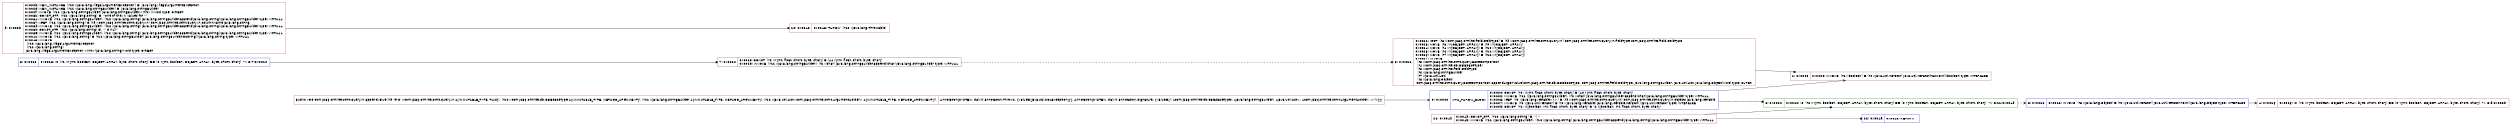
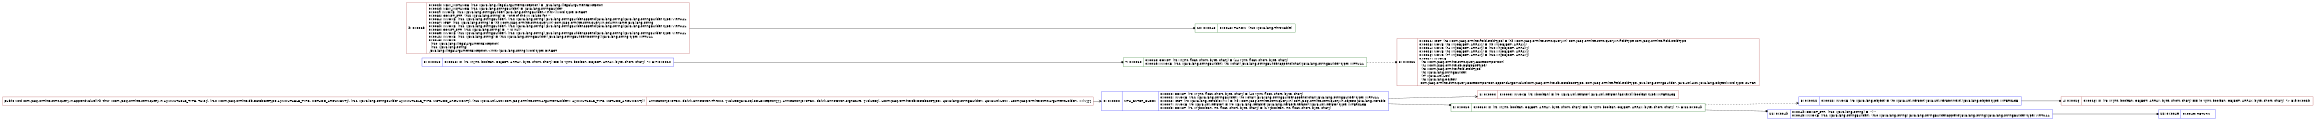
node "10: 0x0048": color brown -> darkgreen
edge "8: 0x0021" -> "1: 0x000c": removed
node "0: 0x0000": text "MTH_THROW_BLOCK" -> "MTH_ENTER_BLOCK"
edge "3: 0x0012" -> "4: 0x0016": arrowhead vee -> dot
edge "11: 0x0049" -> "2: 0x0010": reversed
node "11: 0x0049": color brown -> blue
